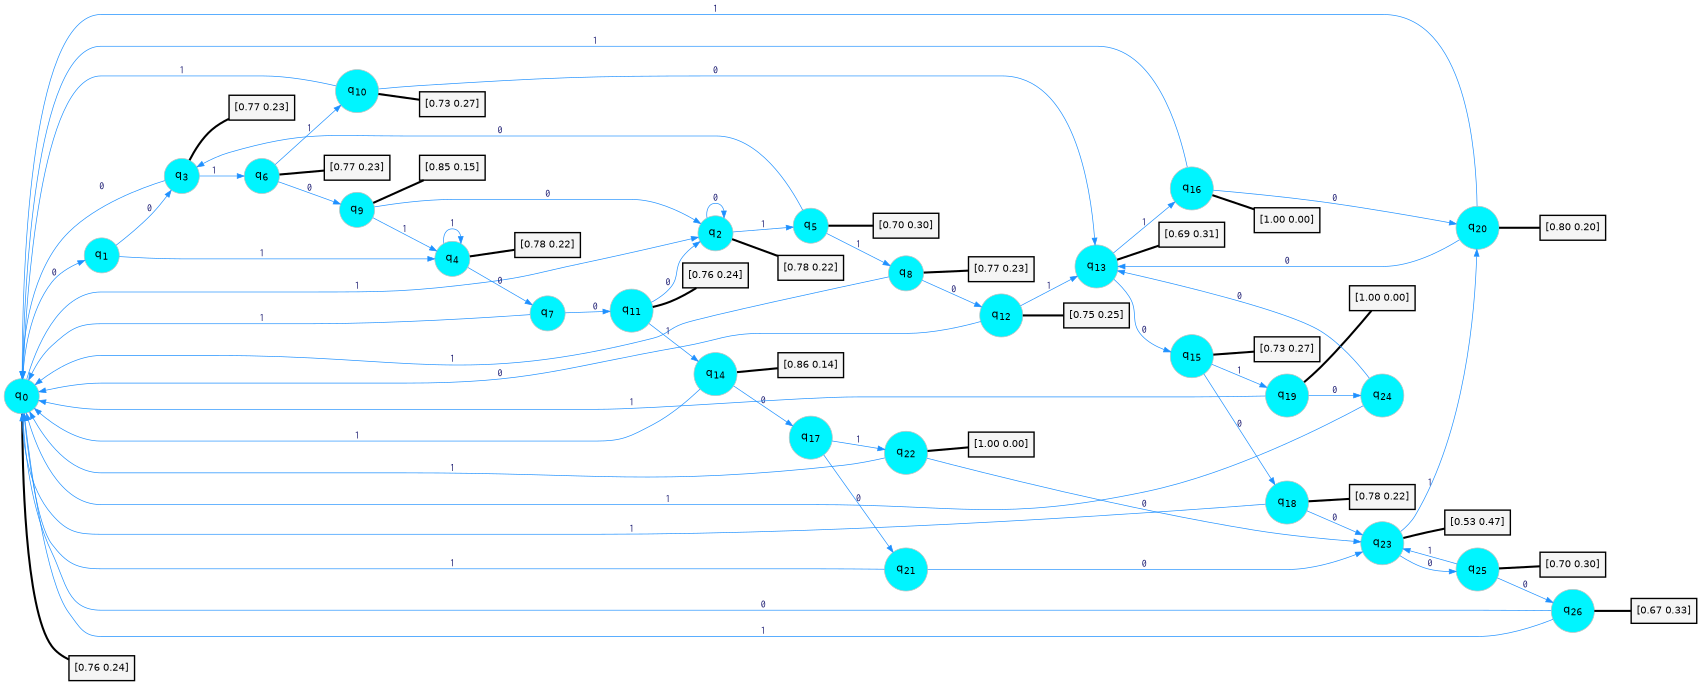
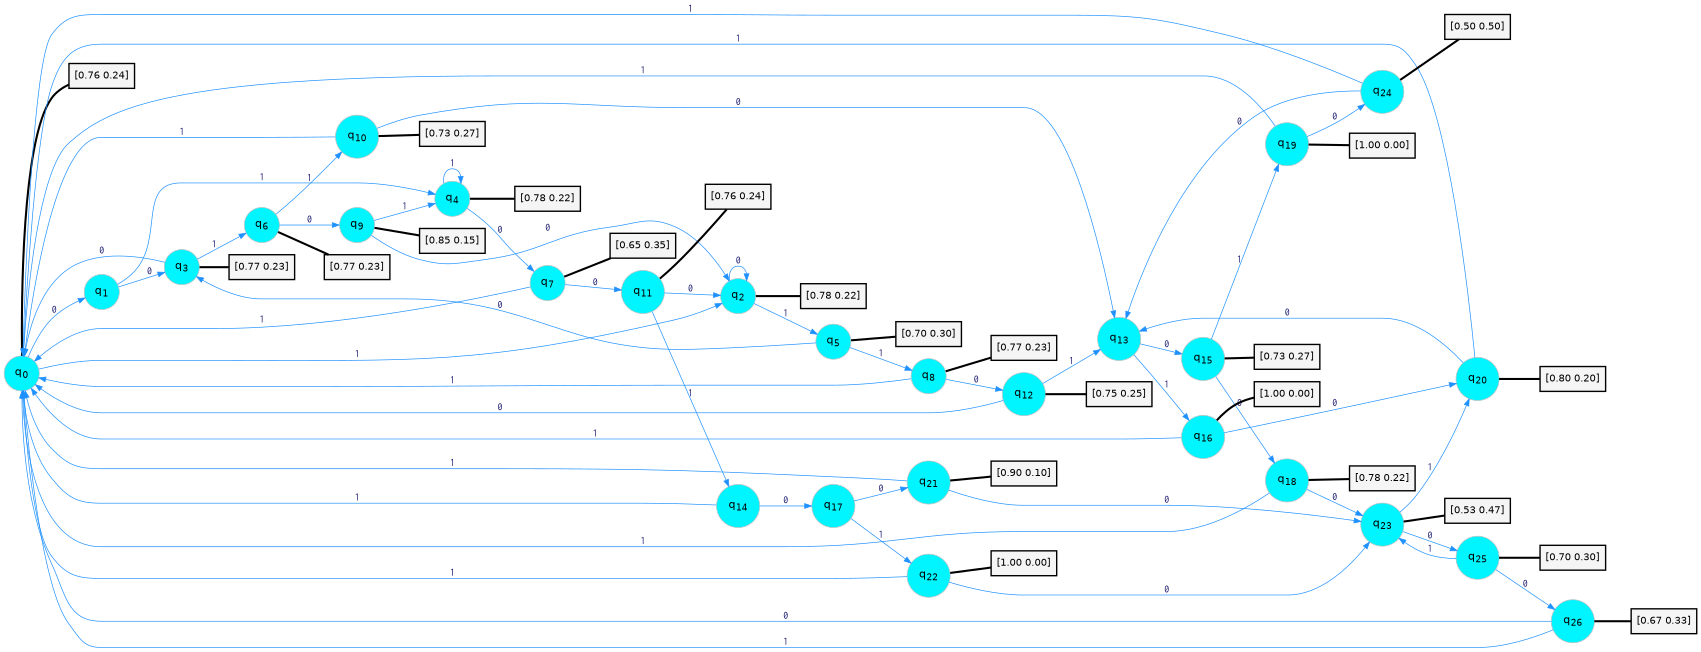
node "[0.50 0.50]": added
node "[0.69 0.31]": removed
node "[0.65 0.35]": added
node "[0.86 0.14]": removed
node "[0.90 0.10]": added
